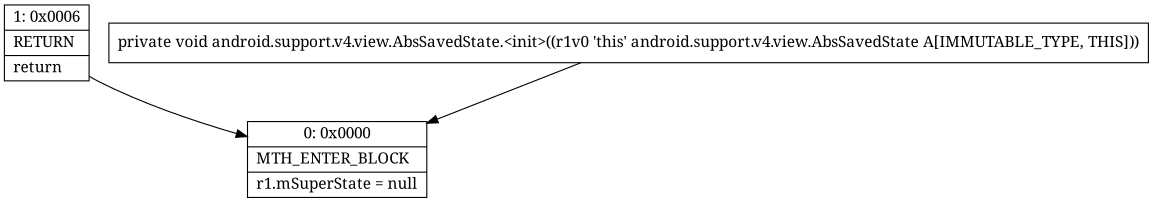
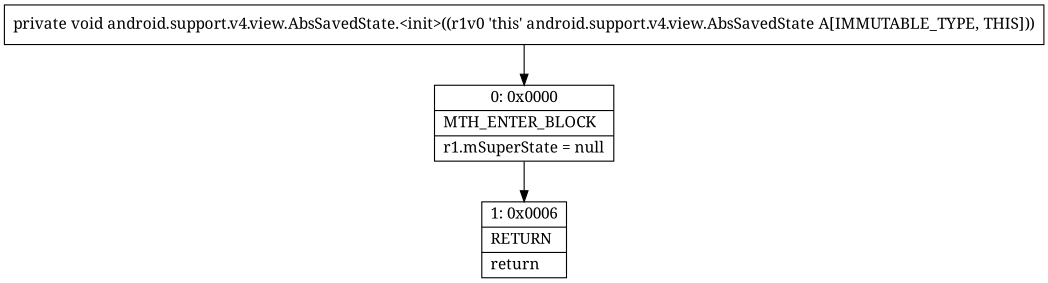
edge "1: 0x0006" -> "0: 0x0000": reversed
